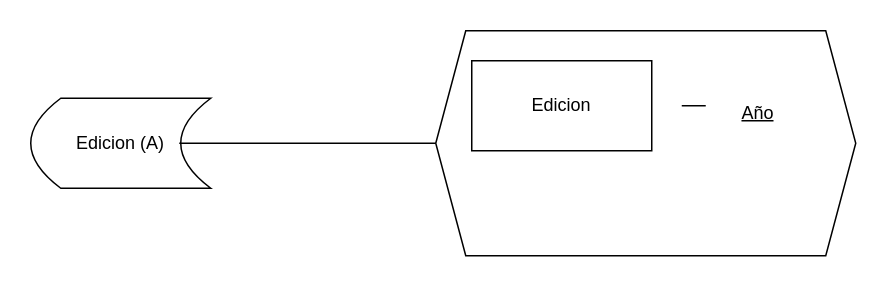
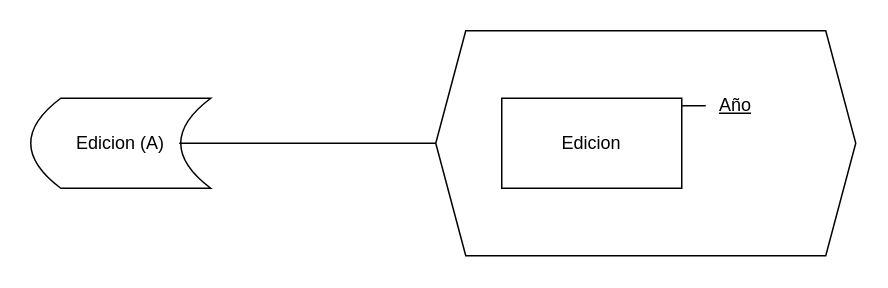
node "Edicion": moved (562, 106) -> (592, 143)
node "Año": moved (758, 113) -> (736, 106)
